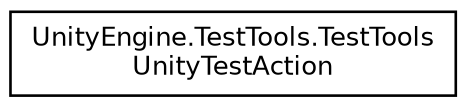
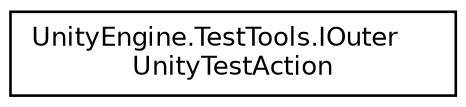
node "UnityEngine.TestTools.TestTools UnityTestAction": label "UnityEngine.TestTools.TestTools UnityTestAction" -> "UnityEngine.TestTools.IOuter UnityTestAction"
